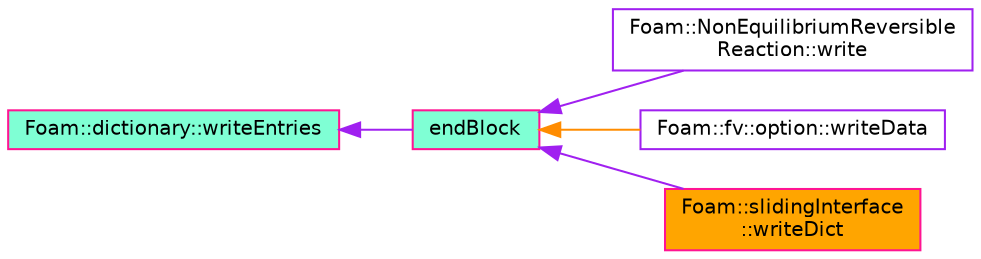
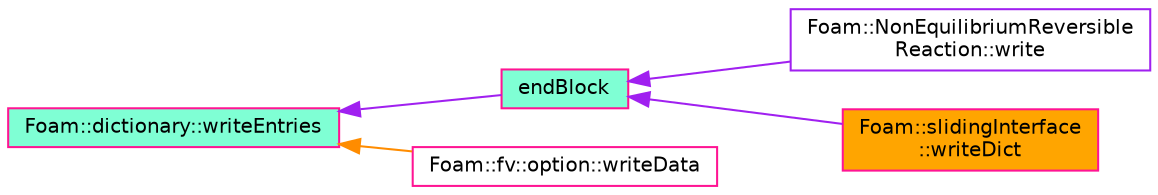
edge "Foam::fv::option::writeData" -> "endBlock": now "Foam::fv::option::writeData" -> "Foam::dictionary::writeEntries"
node "Foam::fv::option::writeData": color purple -> deeppink
